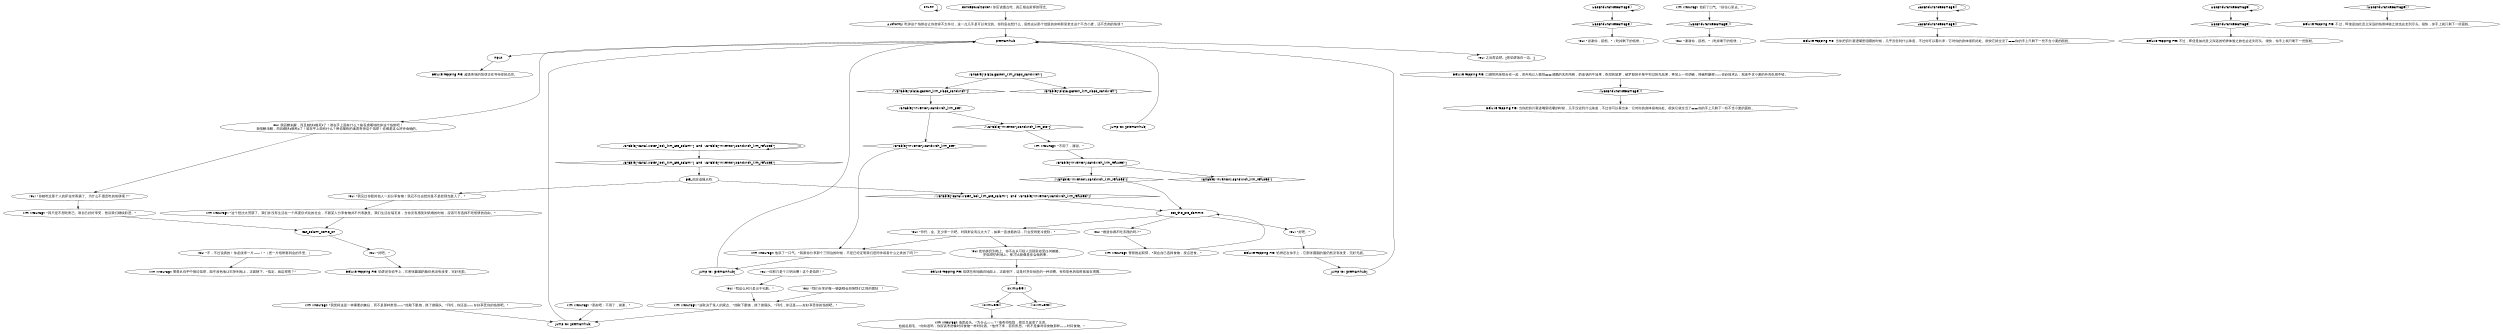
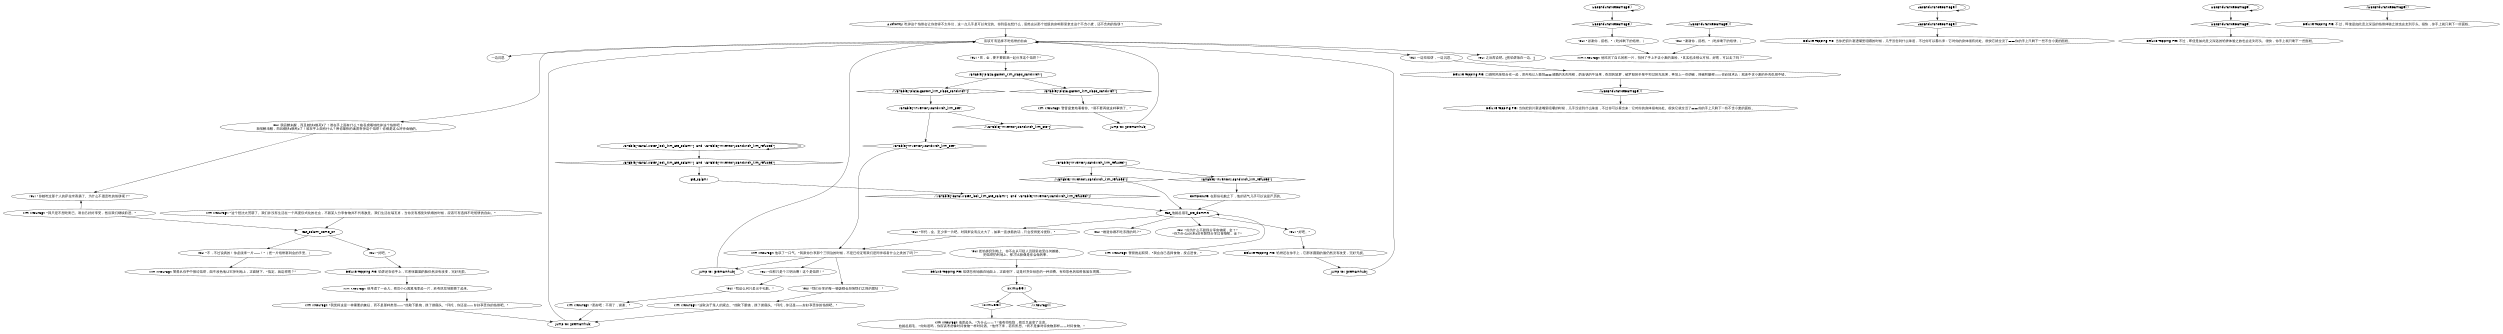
node "START": removed
node "Conceptualization: 你应该慢点吃，真正领会厨师的理念。": removed
node "Kim Kitsuragi: 他叹了口气。“别往心里去。”": removed
node "piemainhub": label "piemainhub" -> "应该可有选择不吃馅饼的自由"
node "input": label "input" -> "一边沉思"
node "You: “喂，金，要不要跟我一起分享这个馅饼？”": added
node "You: 一边吃馅饼，一边沉思。": added
node "Kim Kitsuragi: 他吃完了自己的那一片，拍掉了手上不含小麦的面粉。“其实也没那么可怕。好吧，可以走了吗？”": added
node "Deluxe Topping Pie: 超级美味的馅饼正在等待你的品尝。": removed
node "Kim Kitsuragi: 警督疲惫地看着你。“请不要再做这种事情了。”": added
node "Kim Kitsuragi: “不用了，谢谢。”": removed
node "ate_你应该慢点吃": label "ate_你应该慢点吃" -> "ate_salami"
node "You: “我见过你跟其他人一起分享食物！我忍不住会想你是不是把我当敌人了。”": removed
node "Composure: 在那份礼貌之下，他的语气几乎可以说是严厉的。": added
edge "You: “你都吃过那个人的萨拉米香肠了。为什么不愿意吃的馅饼呢？”" -> "Kim Kitsuragi: “我只是不想吃而已。请自己好好享受，然后我们继续前进。”": reversed
node "eat_the_pie_dammit": label "eat_the_pie_dammit" -> "eat_他扬起眉毛_pie_dammit"
node "You: “你为什么不跟我分享食物呢，金？” “你为什么*从来*没有跟我分享过食物呢，金？”": added
edge "You: “拜托，金。至少来一片吧。对我来说有点太大了，如果一直放着的话，只会变得更冷更软。”" -> "You: 把馅饼扔到地上。你不会从可疑人员那里收受任何贿赂。 把馅饼扔到地上。那才比较像是你会做的事。": removed
edge "eat_salami_come_on" -> "You: “不，不过说真的！你必须来一片……！”（把一片馅饼塞到金的手里。）": added
edge "You: “难道你都不吃东西的吗？”" -> "Kim Kitsuragi: 警督抱起双臂。“我会自己选择食物，按点进食。”": removed
edge "Kim Kitsuragi: 他叹了一口气。“我跟你分享那个三明治的时候，不是已经证明我们是同伴或者什么之类的了吗？”" -> "You: “但那只是个三明治啊！这个是馅饼！”": added
edge "Kim Kitsuragi: 他叹了一口气。“我跟你分享那个三明治的时候，不是已经证明我们是同伴或者什么之类的了吗？”" -> "You: “我们分享的每一顿饭都会加强我们之间的团结！”": added
node "Kim Kitsuragi: 他考虑了一会儿，然后小心翼翼地拿起一片，若有所思地咀嚼了起来。": added
edge "You: “我这么问只是出于礼貌。”" -> "Kim Kitsuragi: “这取决于某人的观点。”他取下眼镜，摸了摸额头。“拜托，你还是……好好享受你的馅饼吧。”": now "You: “我这么问只是出于礼貌。”" -> "Kim Kitsuragi: “那好吧：不用了，谢谢。”"
node "!(IsKimHere())": label "!(IsKimHere())" -> "!(Kitsuragi())"
